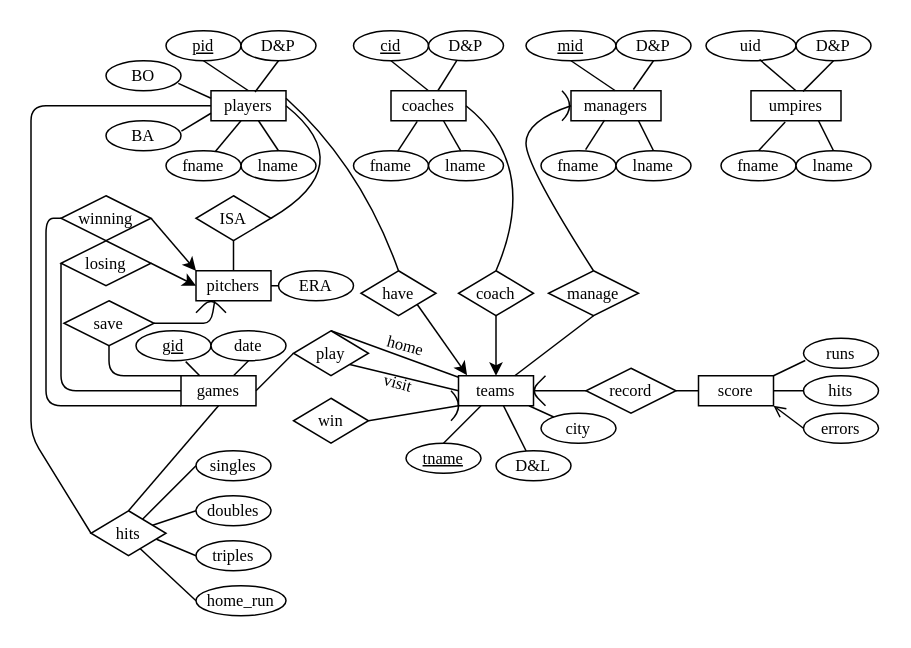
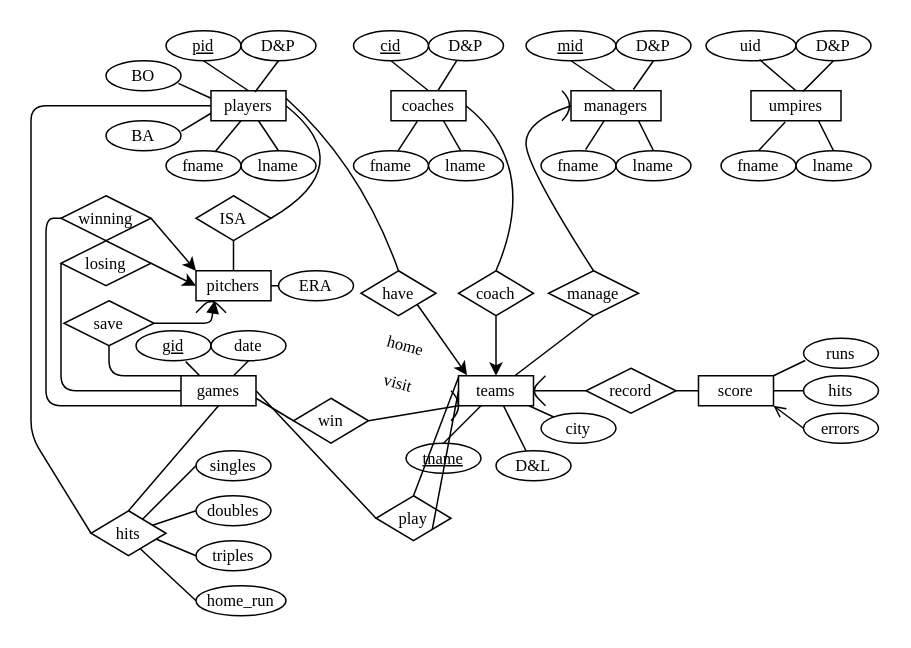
edge "pitchers" -- "save": arrowhead none -> block
node "play": moved (331, 353) -> (413, 518)
edge "games" -- "win": added
